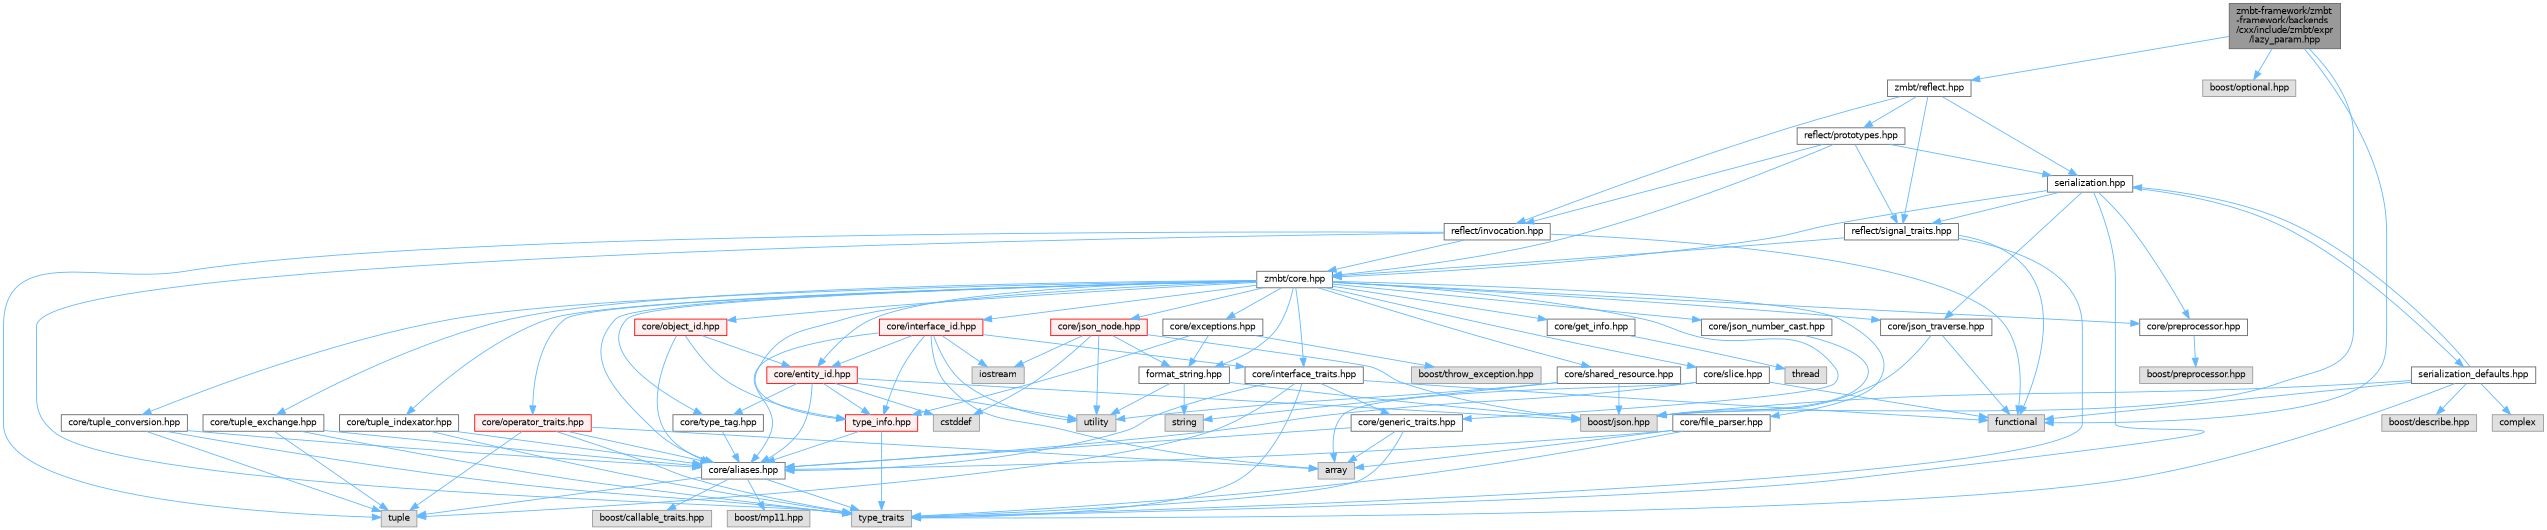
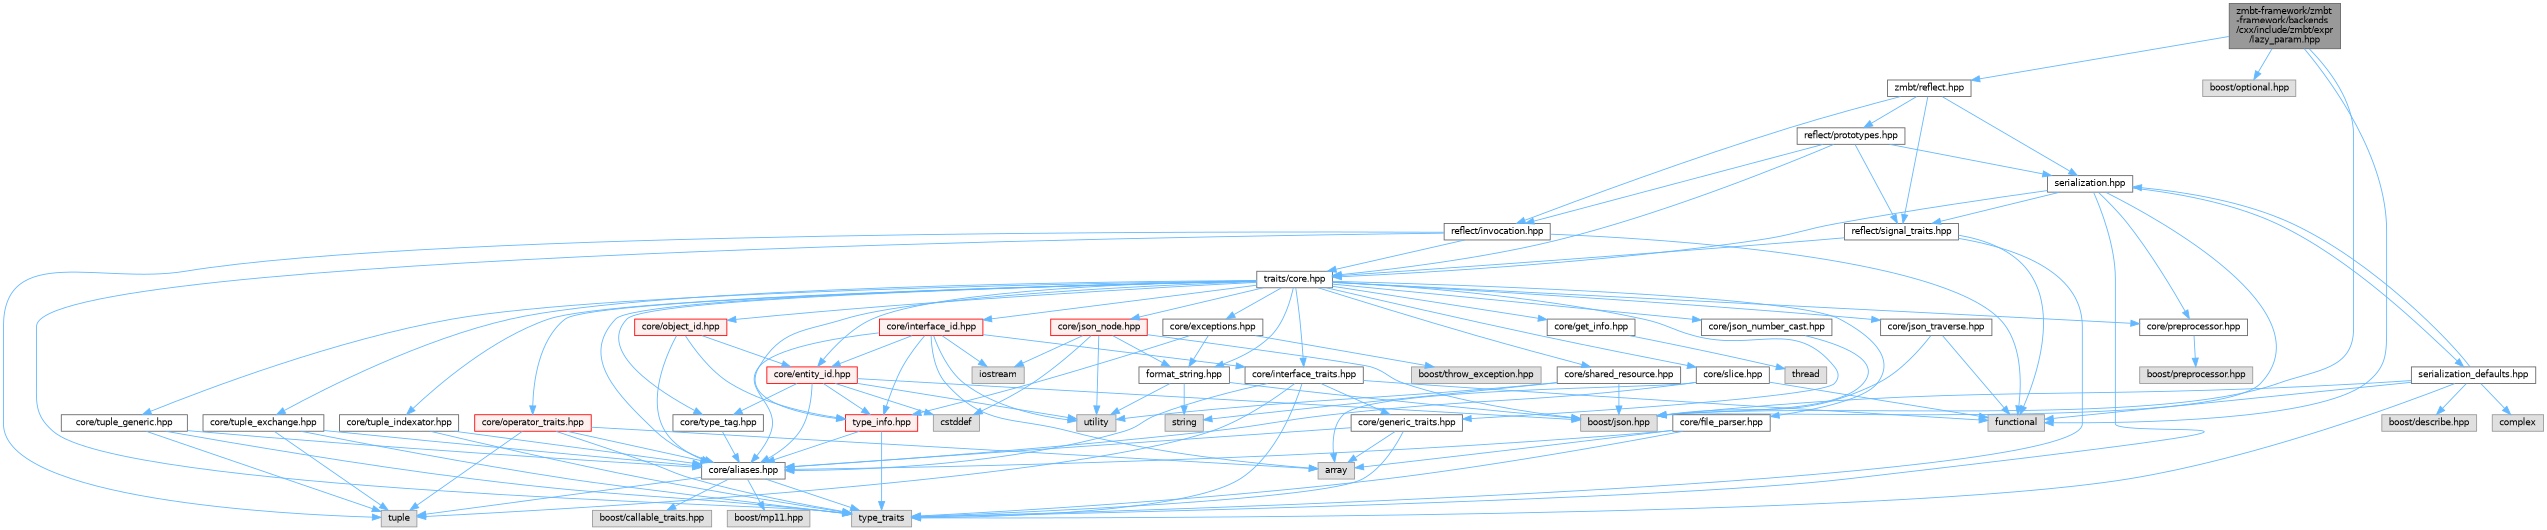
edge "serialization.hpp" -> "core/json_traverse.hpp": now "serialization.hpp" -> "boost/json.hpp"
node "zmbt/core.hpp": label "zmbt/core.hpp" -> "traits/core.hpp"
node "core/tuple_conversion.hpp": label "core/tuple_conversion.hpp" -> "core/tuple_generic.hpp"
